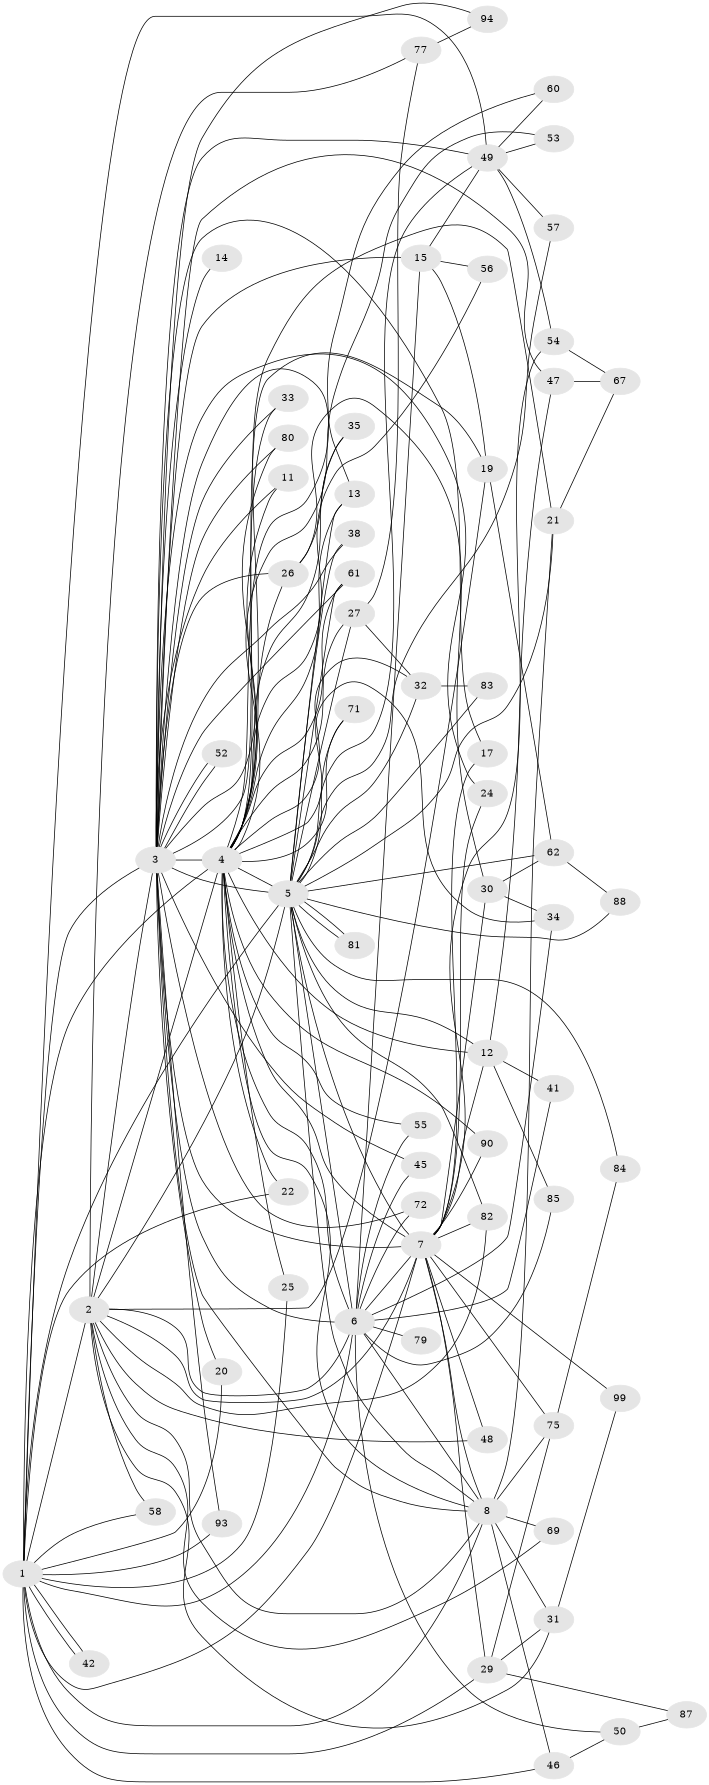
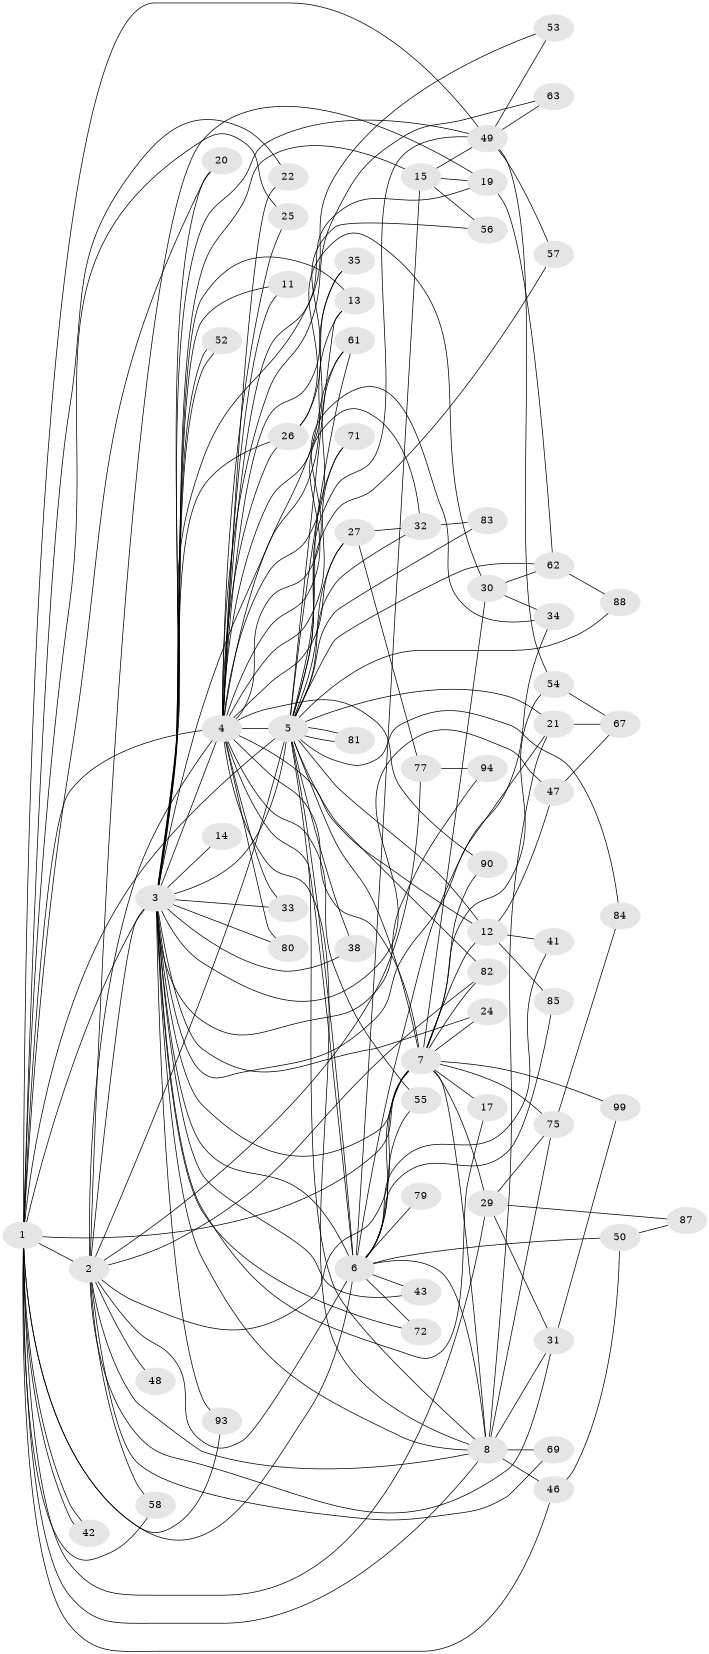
node "60": label "60" -> "63"
node "45": label "45" -> "43"
edge "7" -- "48": removed
